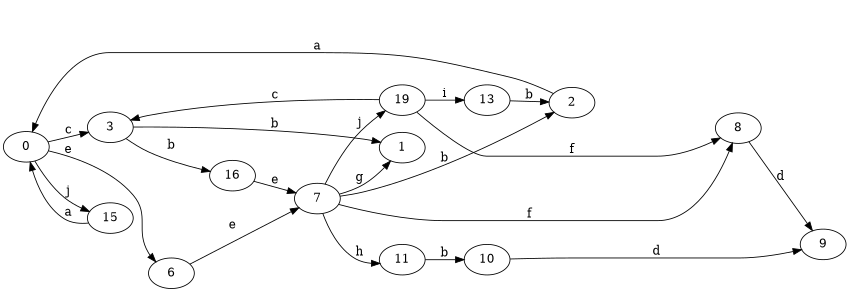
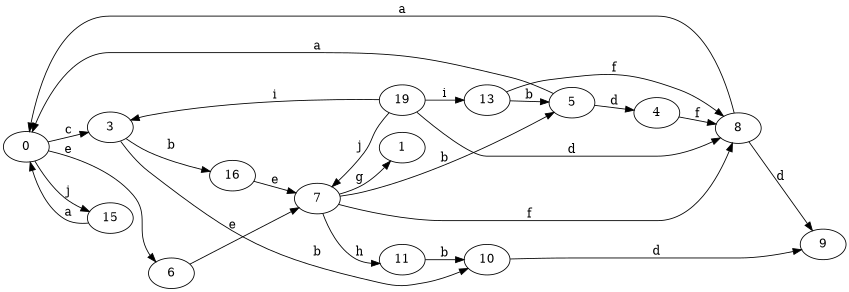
edge "8" -> "0": added, label "a"
edge "13" -> "8": added, label "f"
edge "19" -> "3": label "c" -> "i"
node "2": label "2" -> "5"
node "4": added
edge "3" -> "1": now "3" -> "10"
edge "7" -> "19": reversed
edge "19" -> "8": label "f" -> "d"
